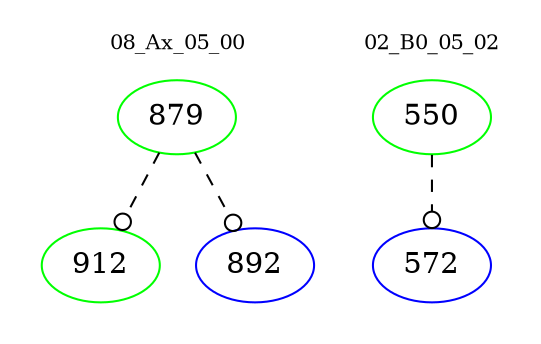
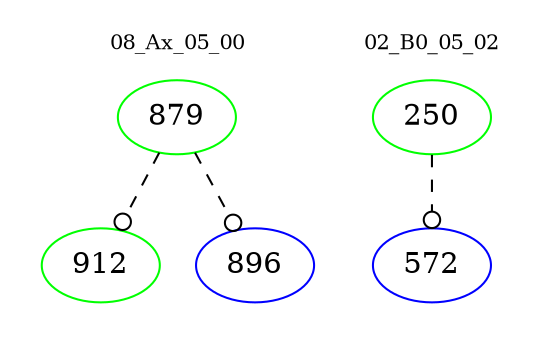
node "550": label "550" -> "250"
node "892": label "892" -> "896"
